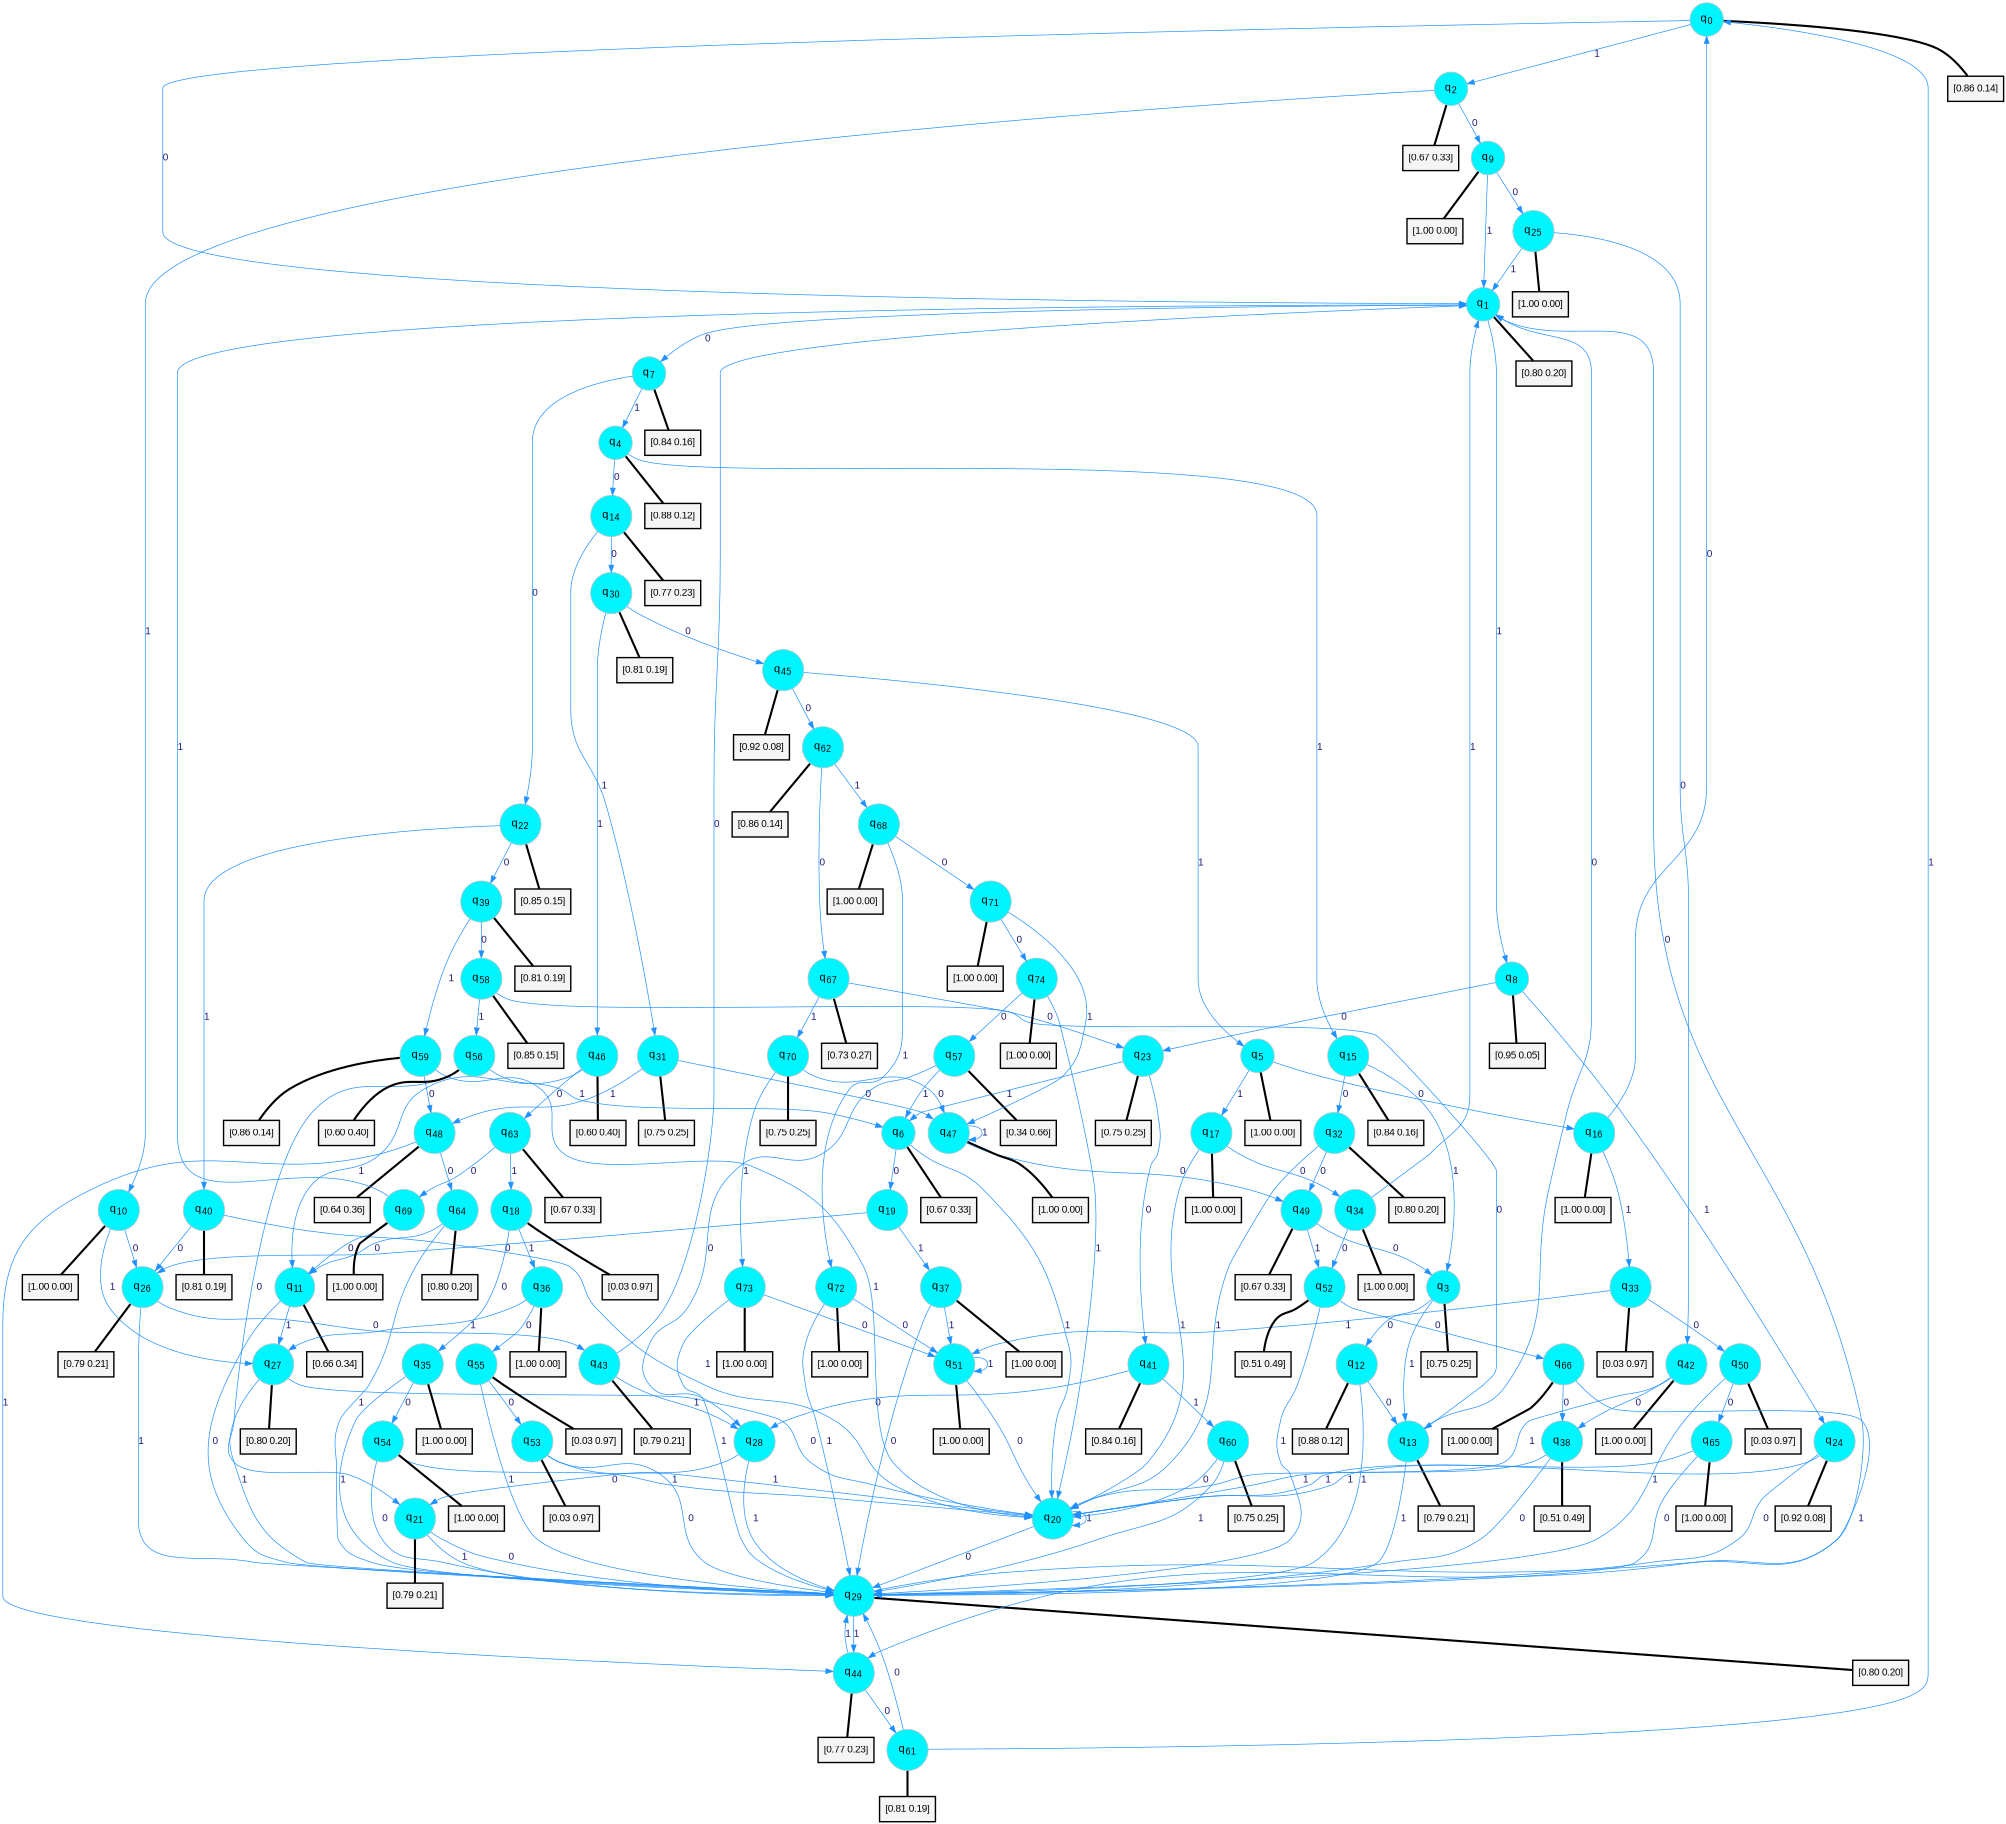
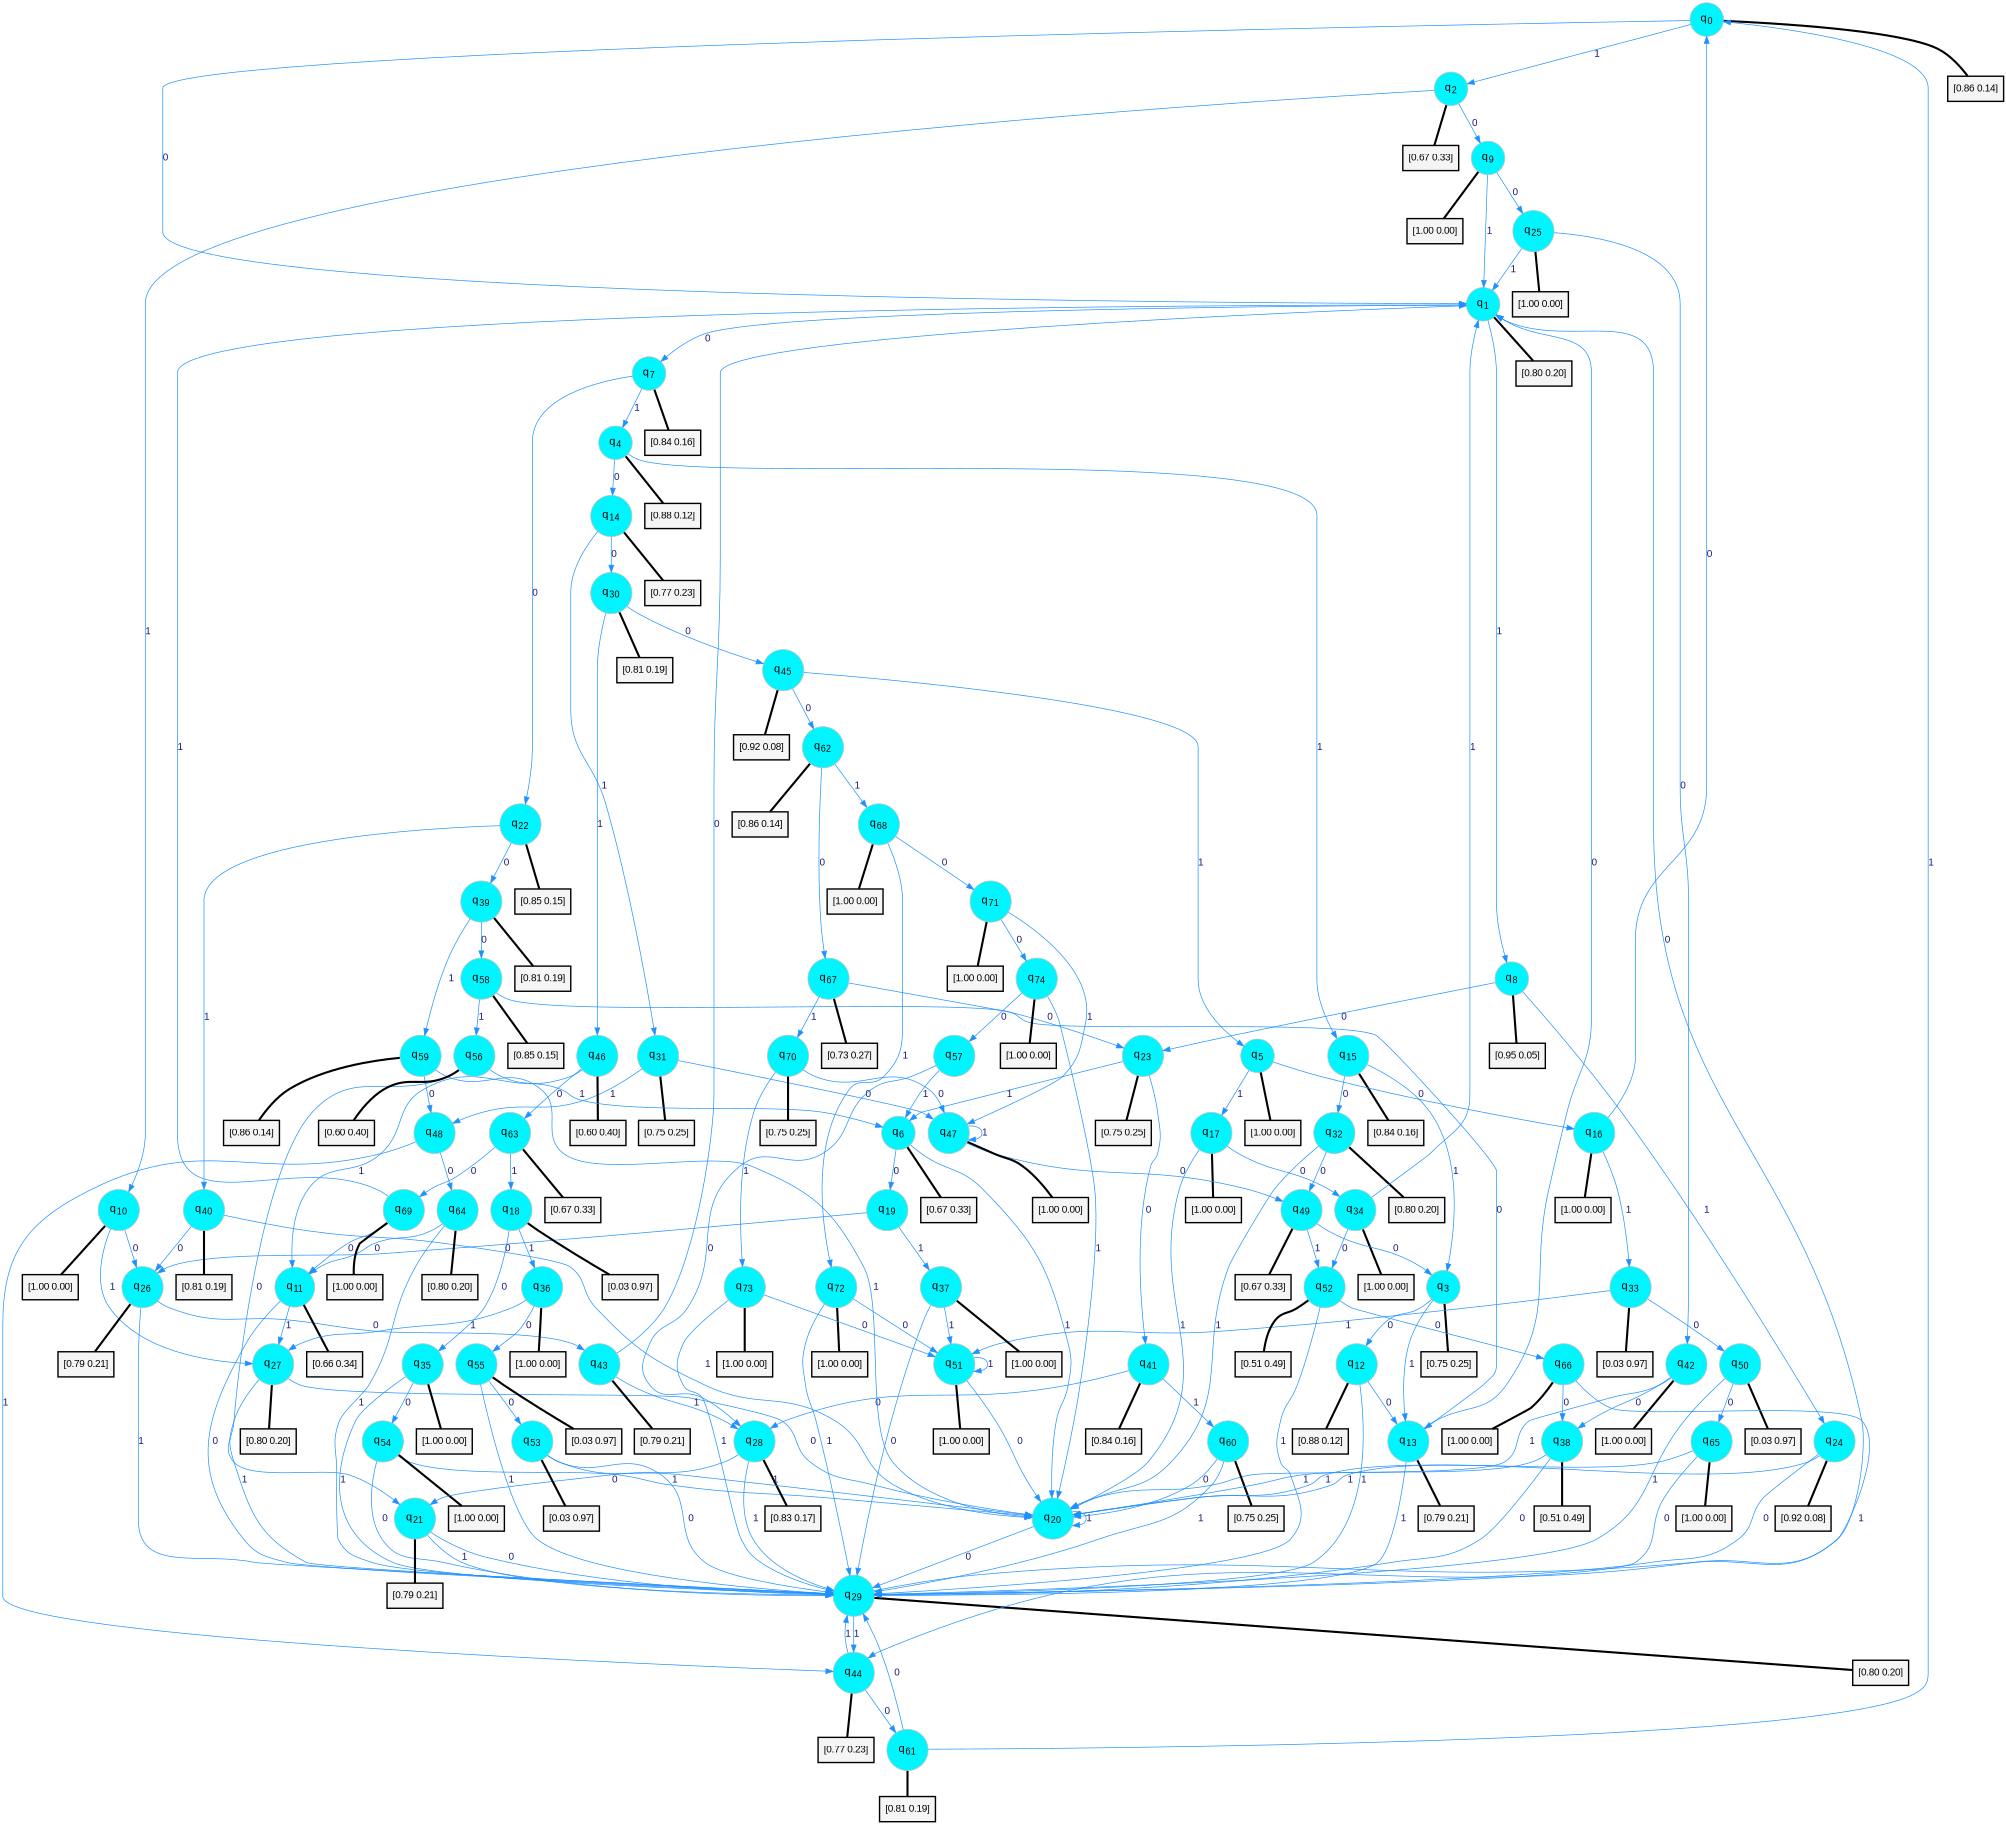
node "[0.34 0.66]": removed
node "[0.64 0.36]": removed
node "[0.83 0.17]": added
